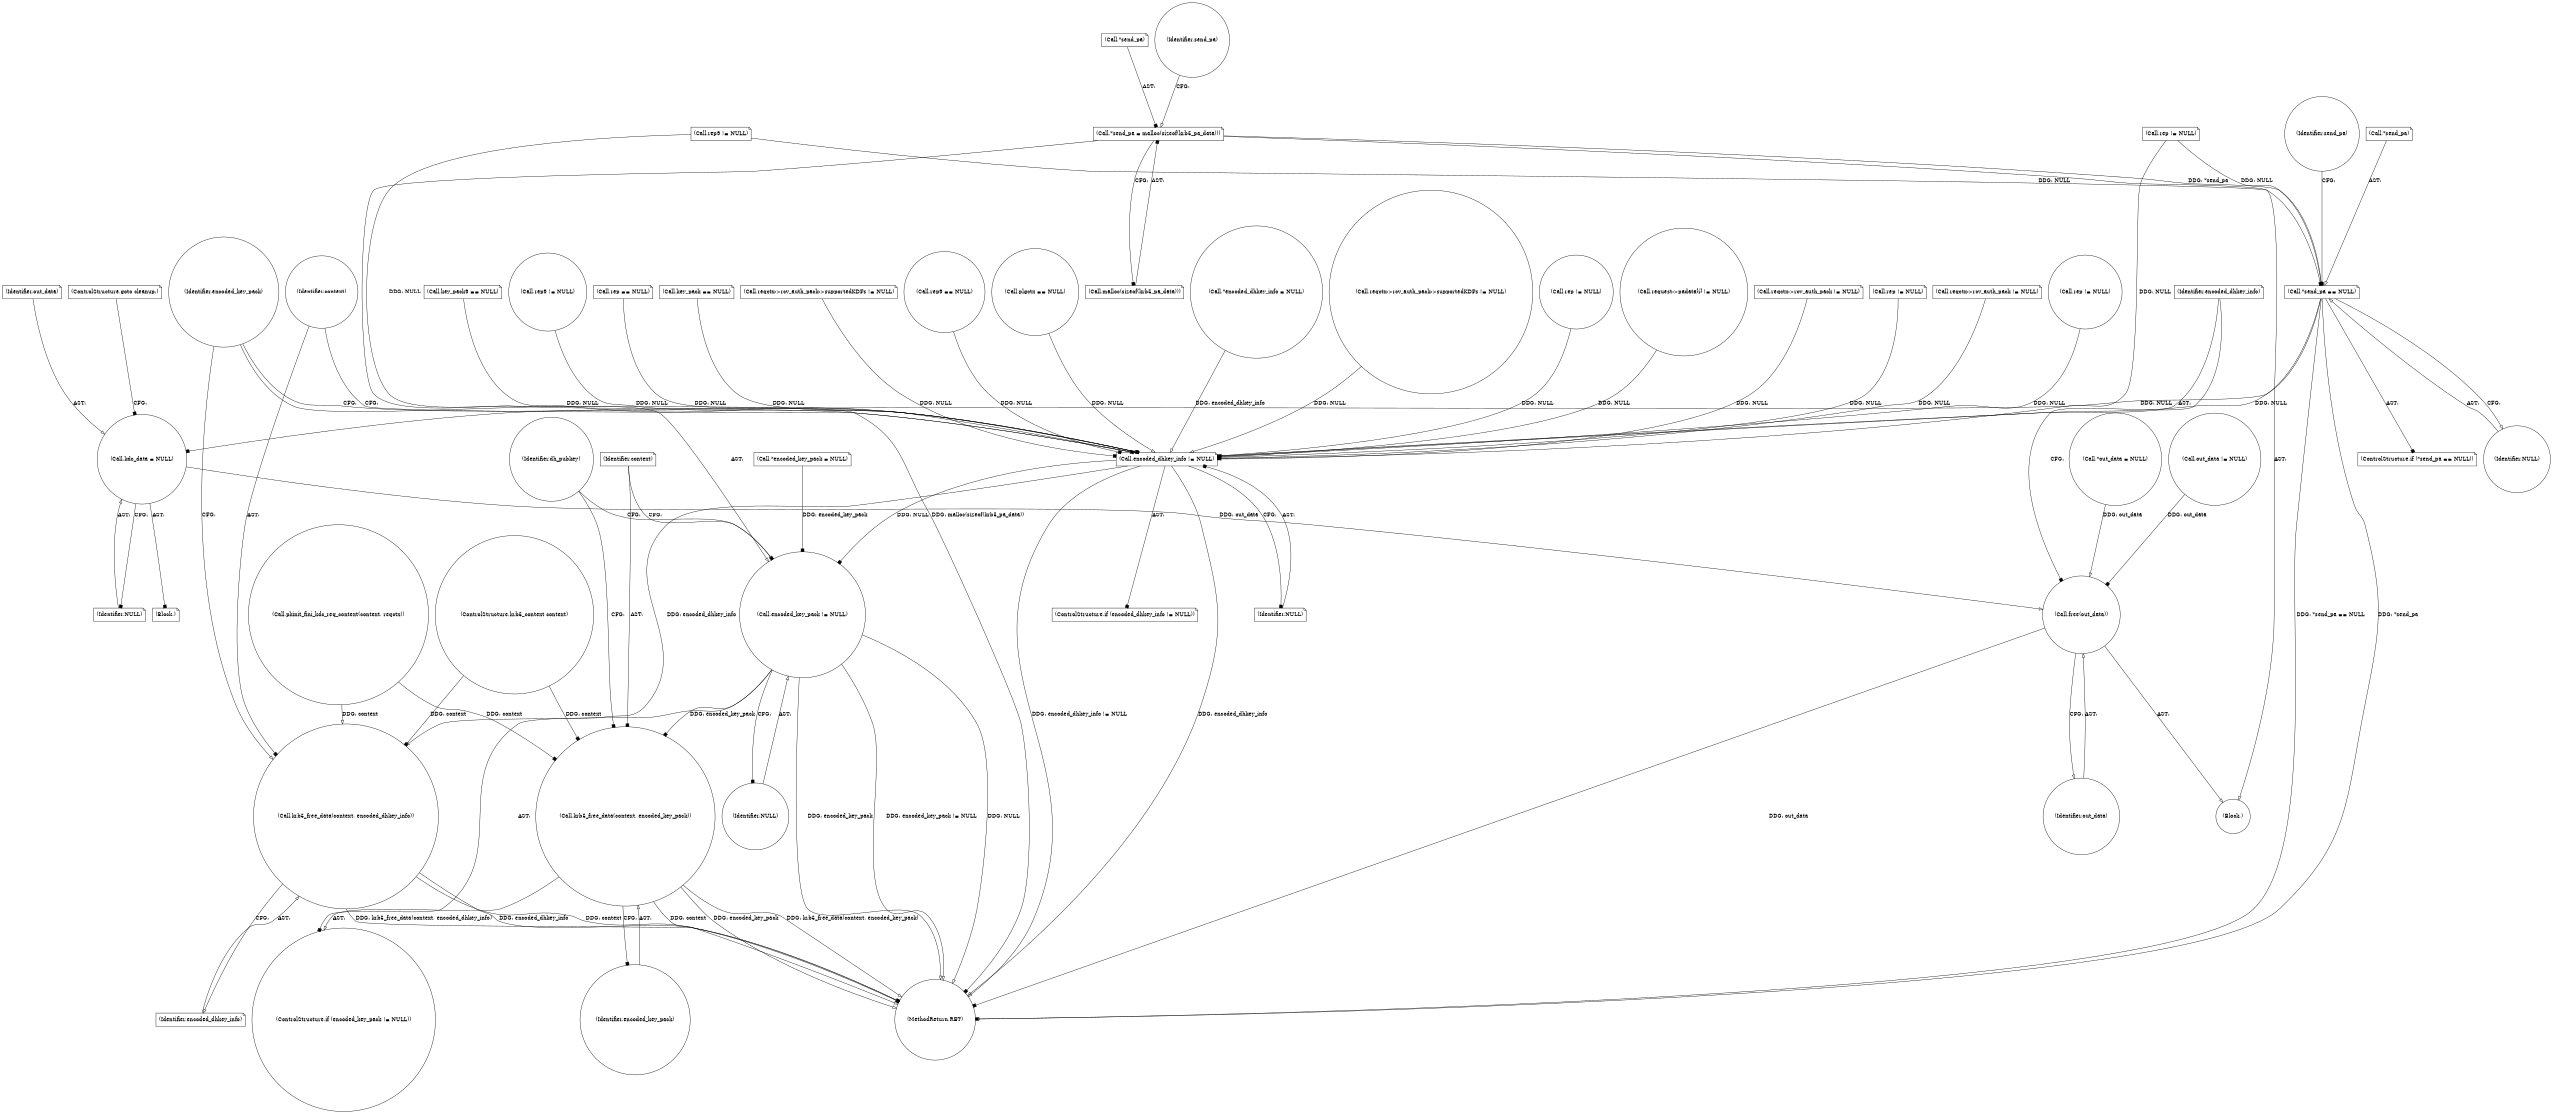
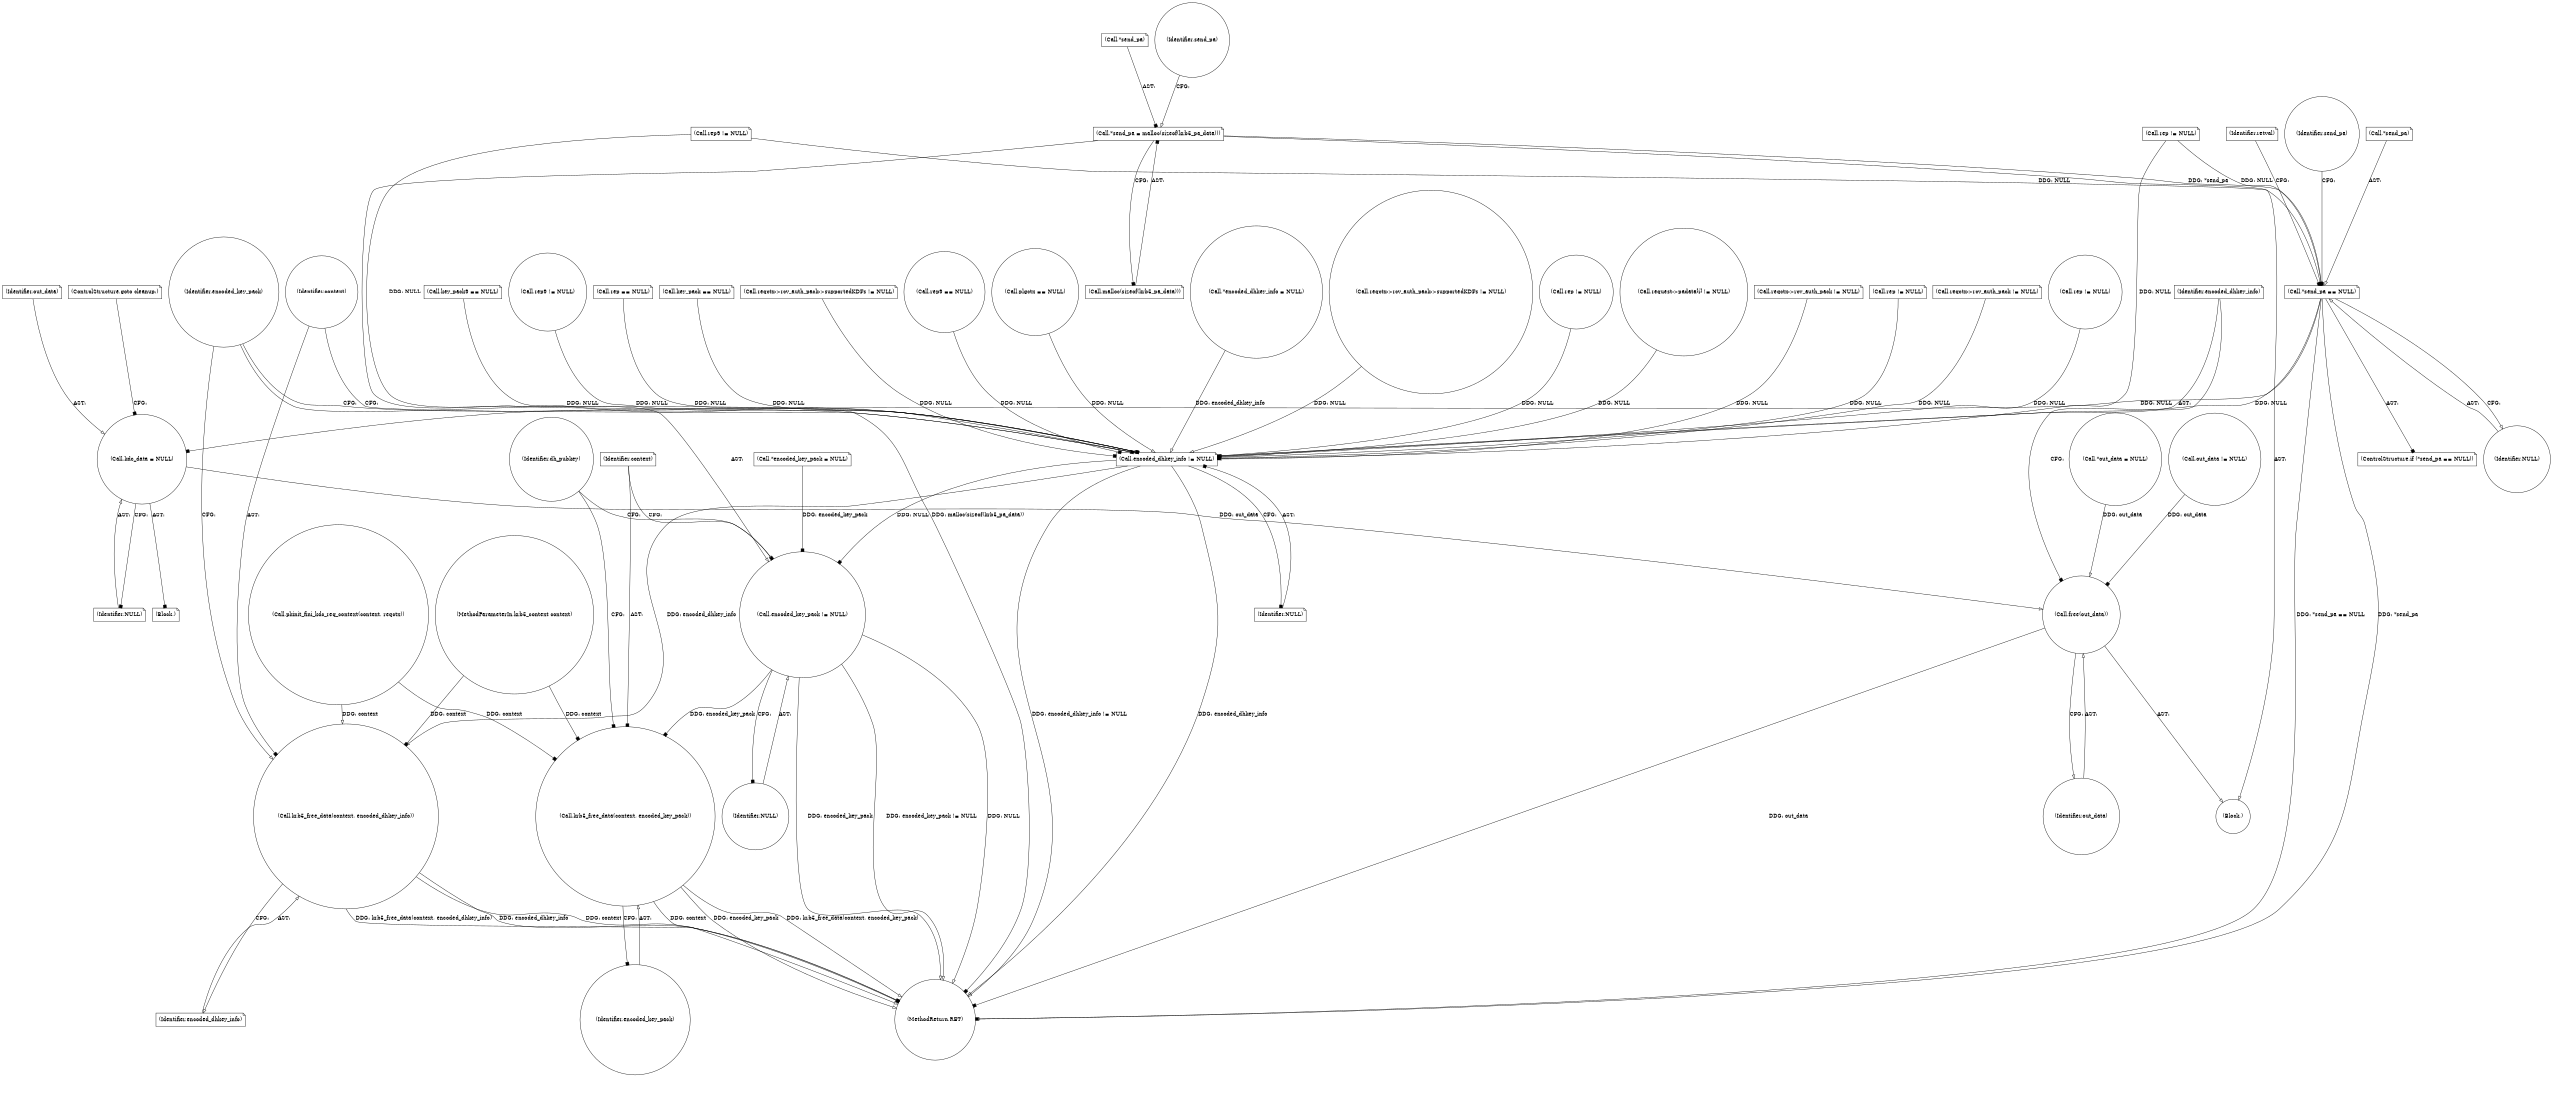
node "(Identifier,retval)": added
node "(ControlStructure,krb5_context context)": label "(ControlStructure,krb5_context context)" -> "(MethodParameterIn,krb5_context context)"
node "(ControlStructure,if (encoded_dhkey_info != NULL))": removed
node "(ControlStructure,if (encoded_key_pack != NULL))": removed
